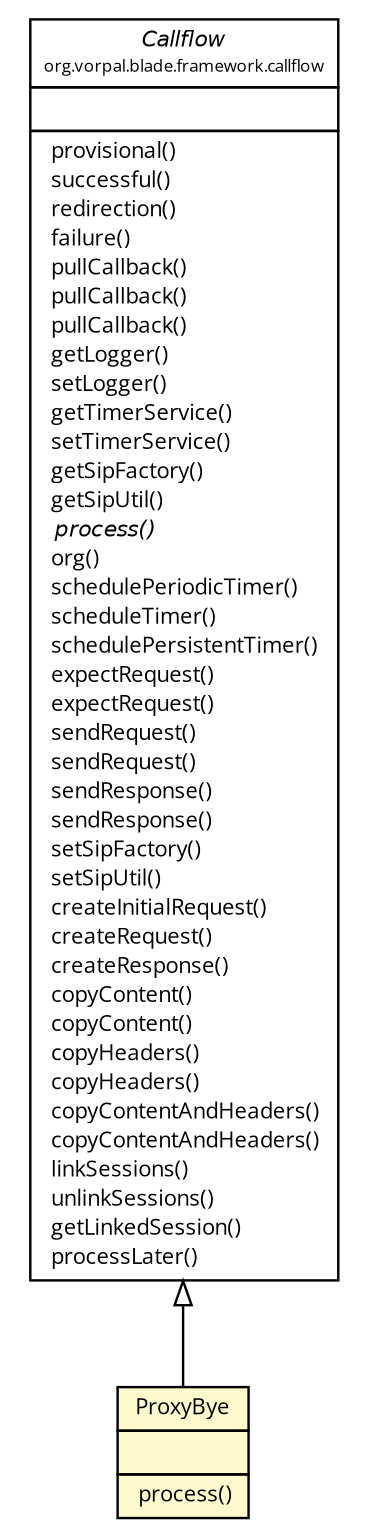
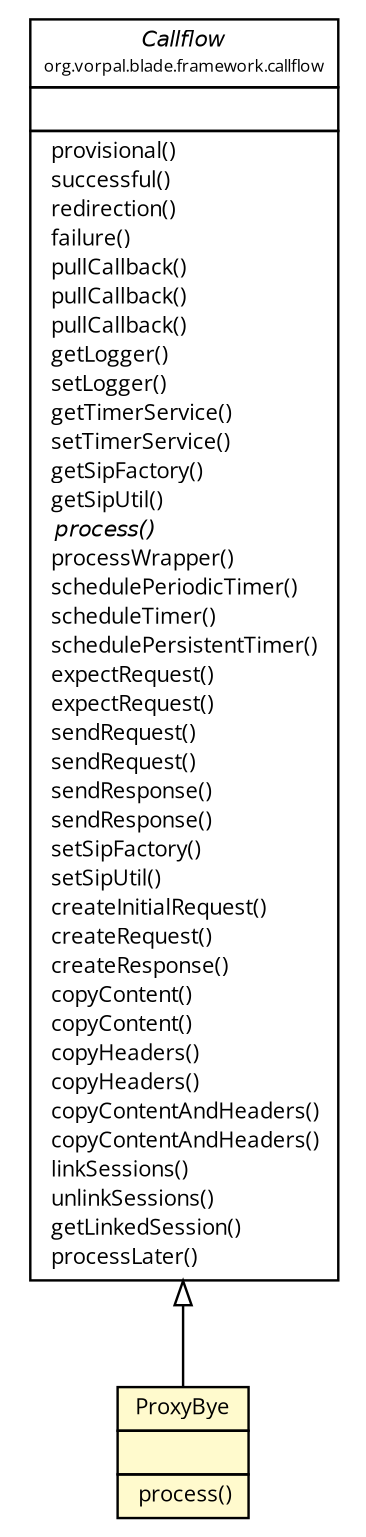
node "Callflow": text "org()" -> "processWrapper()"
